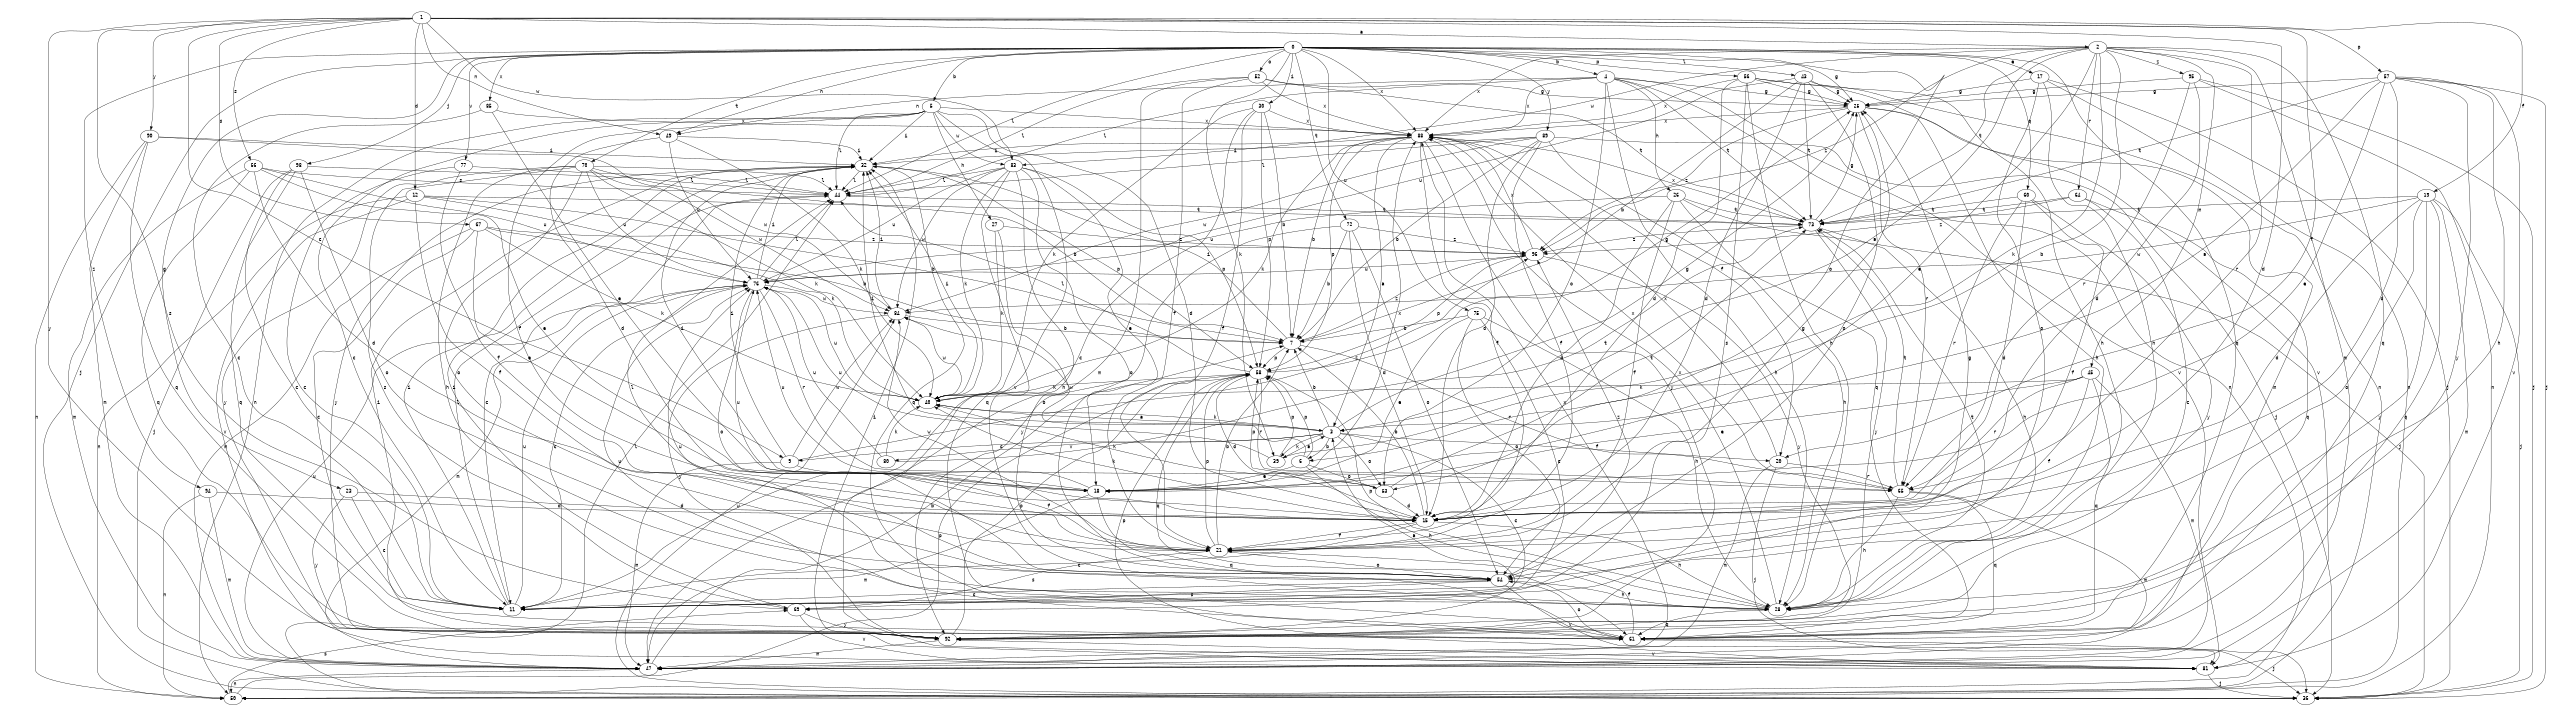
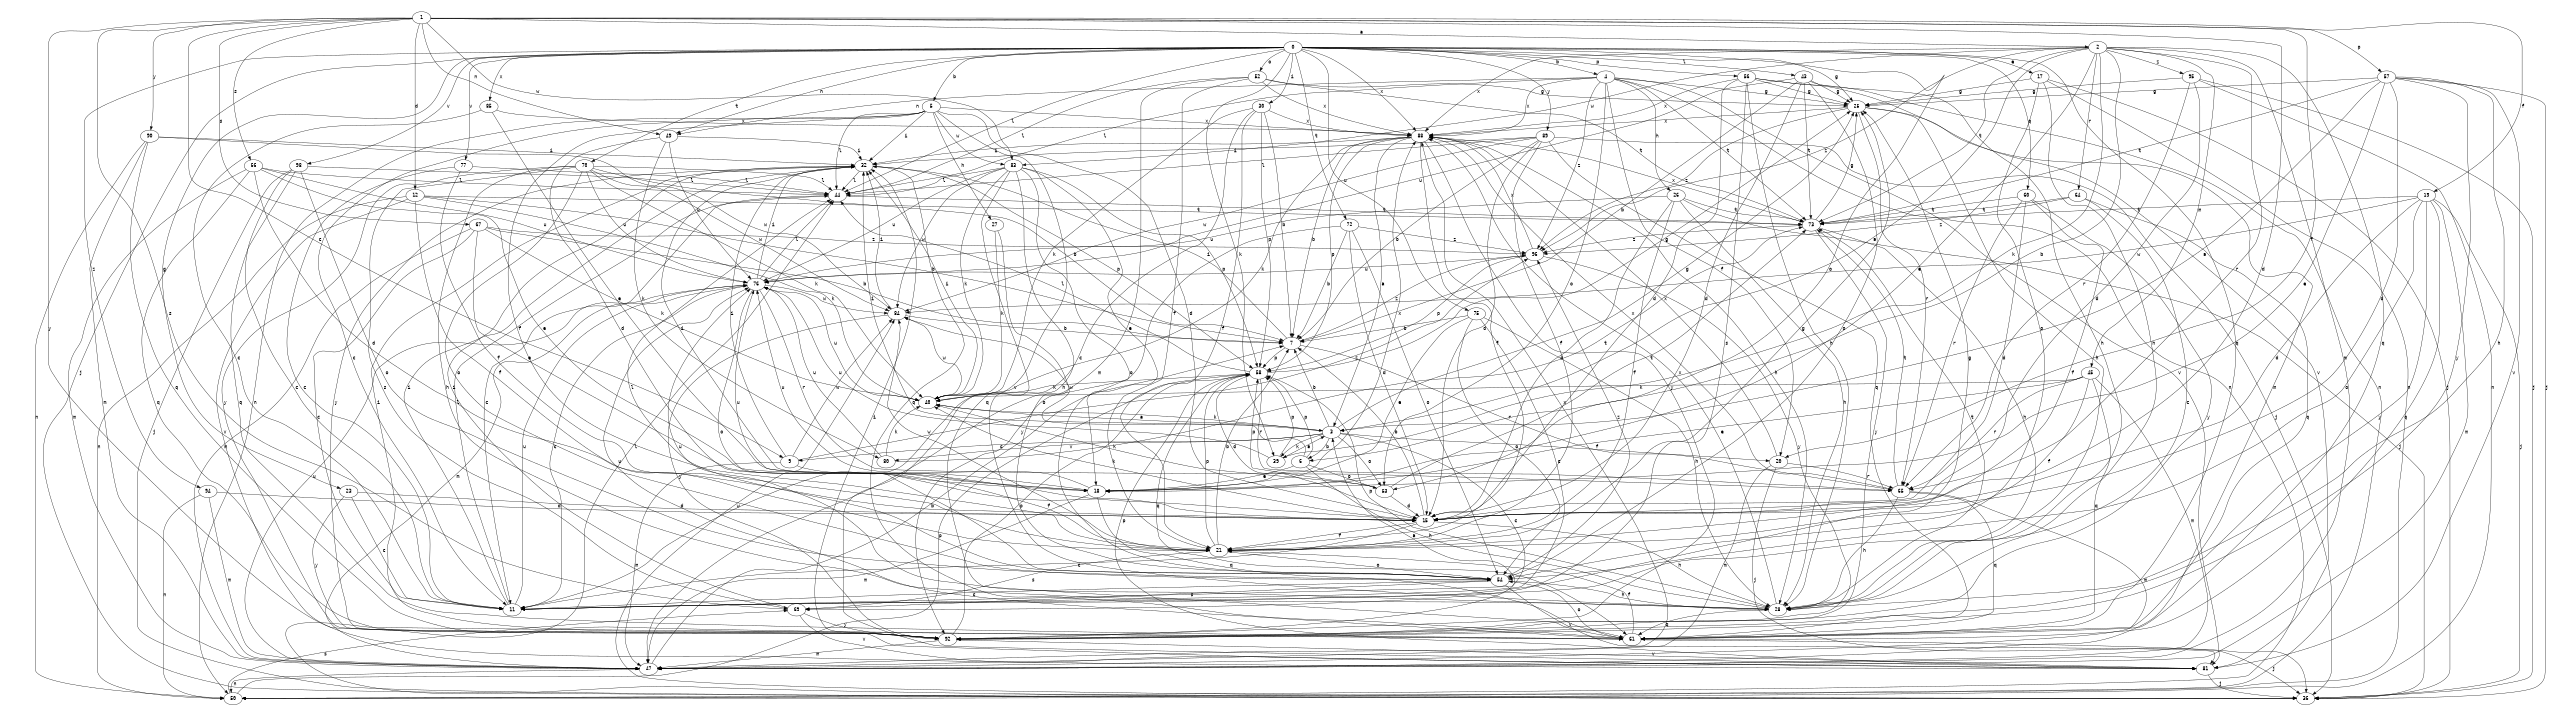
edge "0" -> "98": label "j" -> "v"
edge "66" -> "44": label "s" -> "l"
edge "49" -> "40": now "49" -> "80"
edge "27" -> "96": now "4" -> "96"
